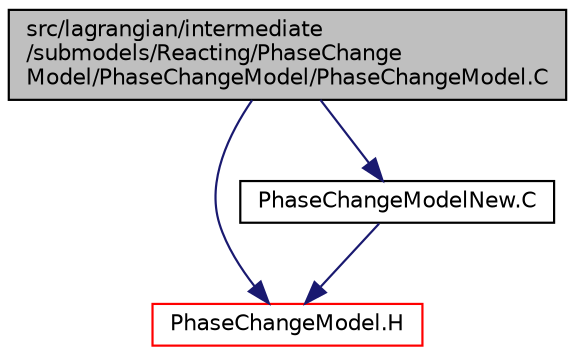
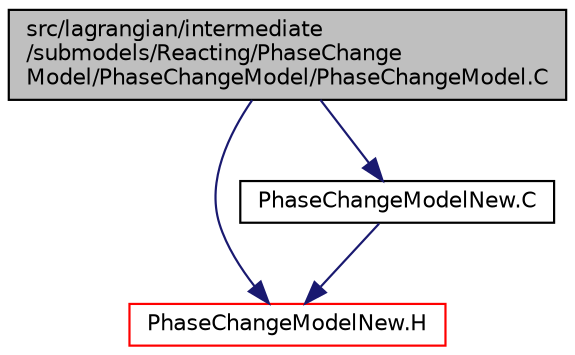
node "PhaseChangeModel.H": label "PhaseChangeModel.H" -> "PhaseChangeModelNew.H"
